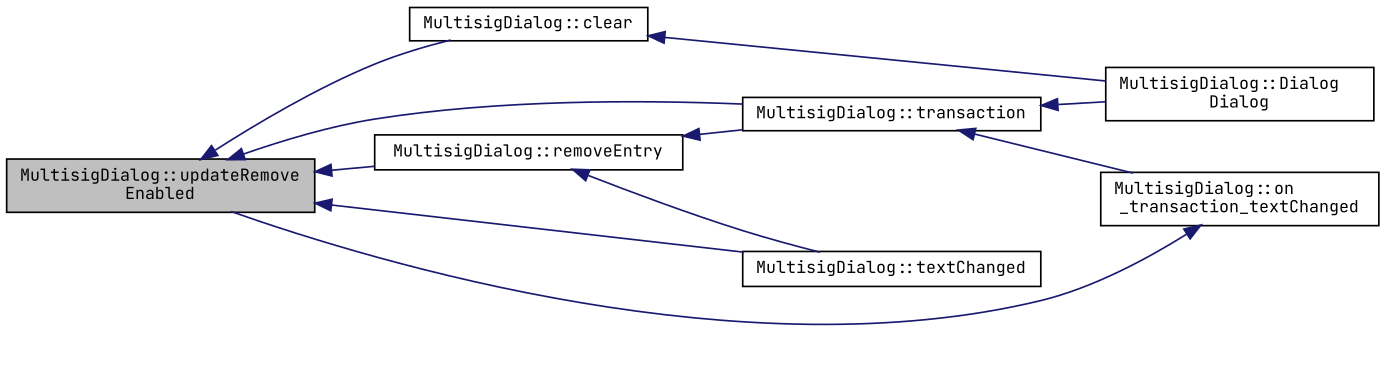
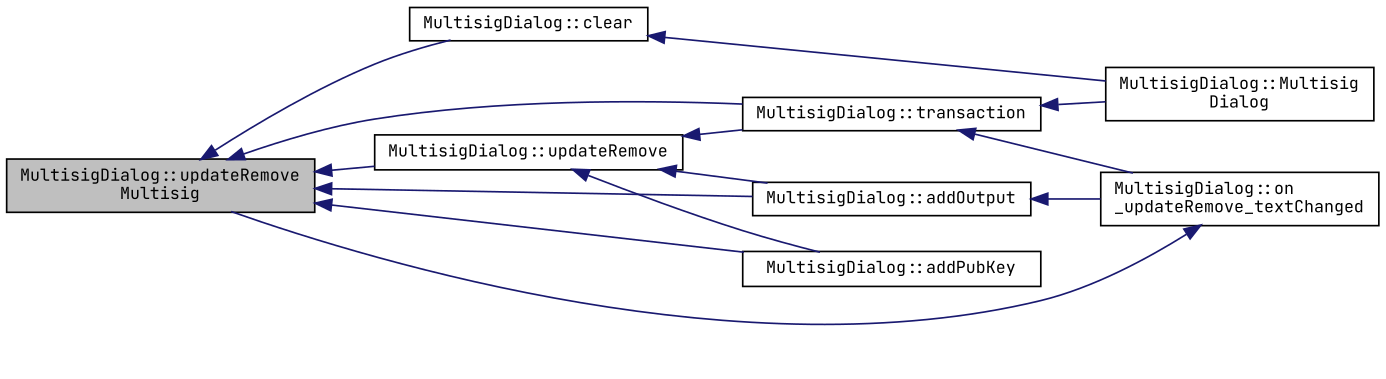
node "MultisigDialog::Dialog Dialog": label "MultisigDialog::Dialog Dialog" -> "MultisigDialog::Multisig Dialog"
node "MultisigDialog::removeEntry": label "MultisigDialog::removeEntry" -> "MultisigDialog::updateRemove"
node "MultisigDialog::updateRemove Enabled": label "MultisigDialog::updateRemove Enabled" -> "MultisigDialog::updateRemove Multisig"
node "MultisigDialog::addOutput": added
node "MultisigDialog::on _transaction_textChanged": label "MultisigDialog::on _transaction_textChanged" -> "MultisigDialog::on _updateRemove_textChanged"
node "MultisigDialog::textChanged": label "MultisigDialog::textChanged" -> "MultisigDialog::addPubKey"
